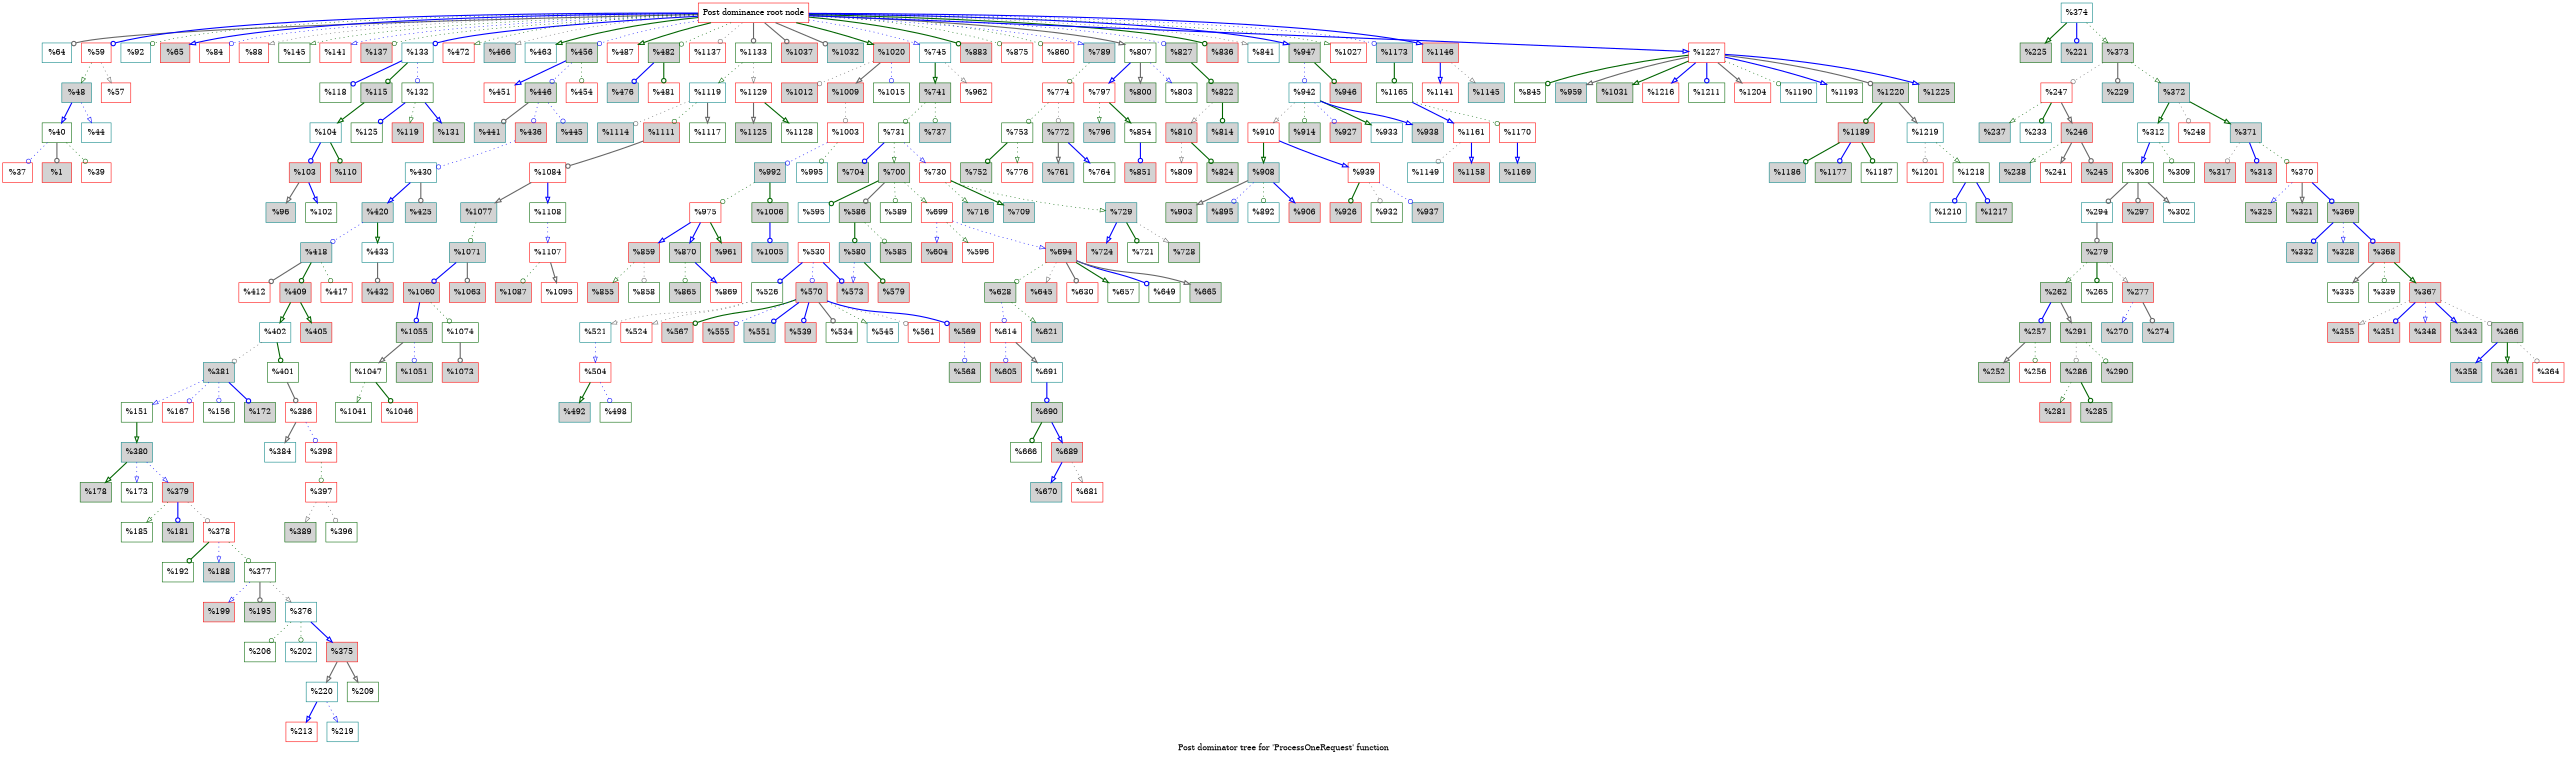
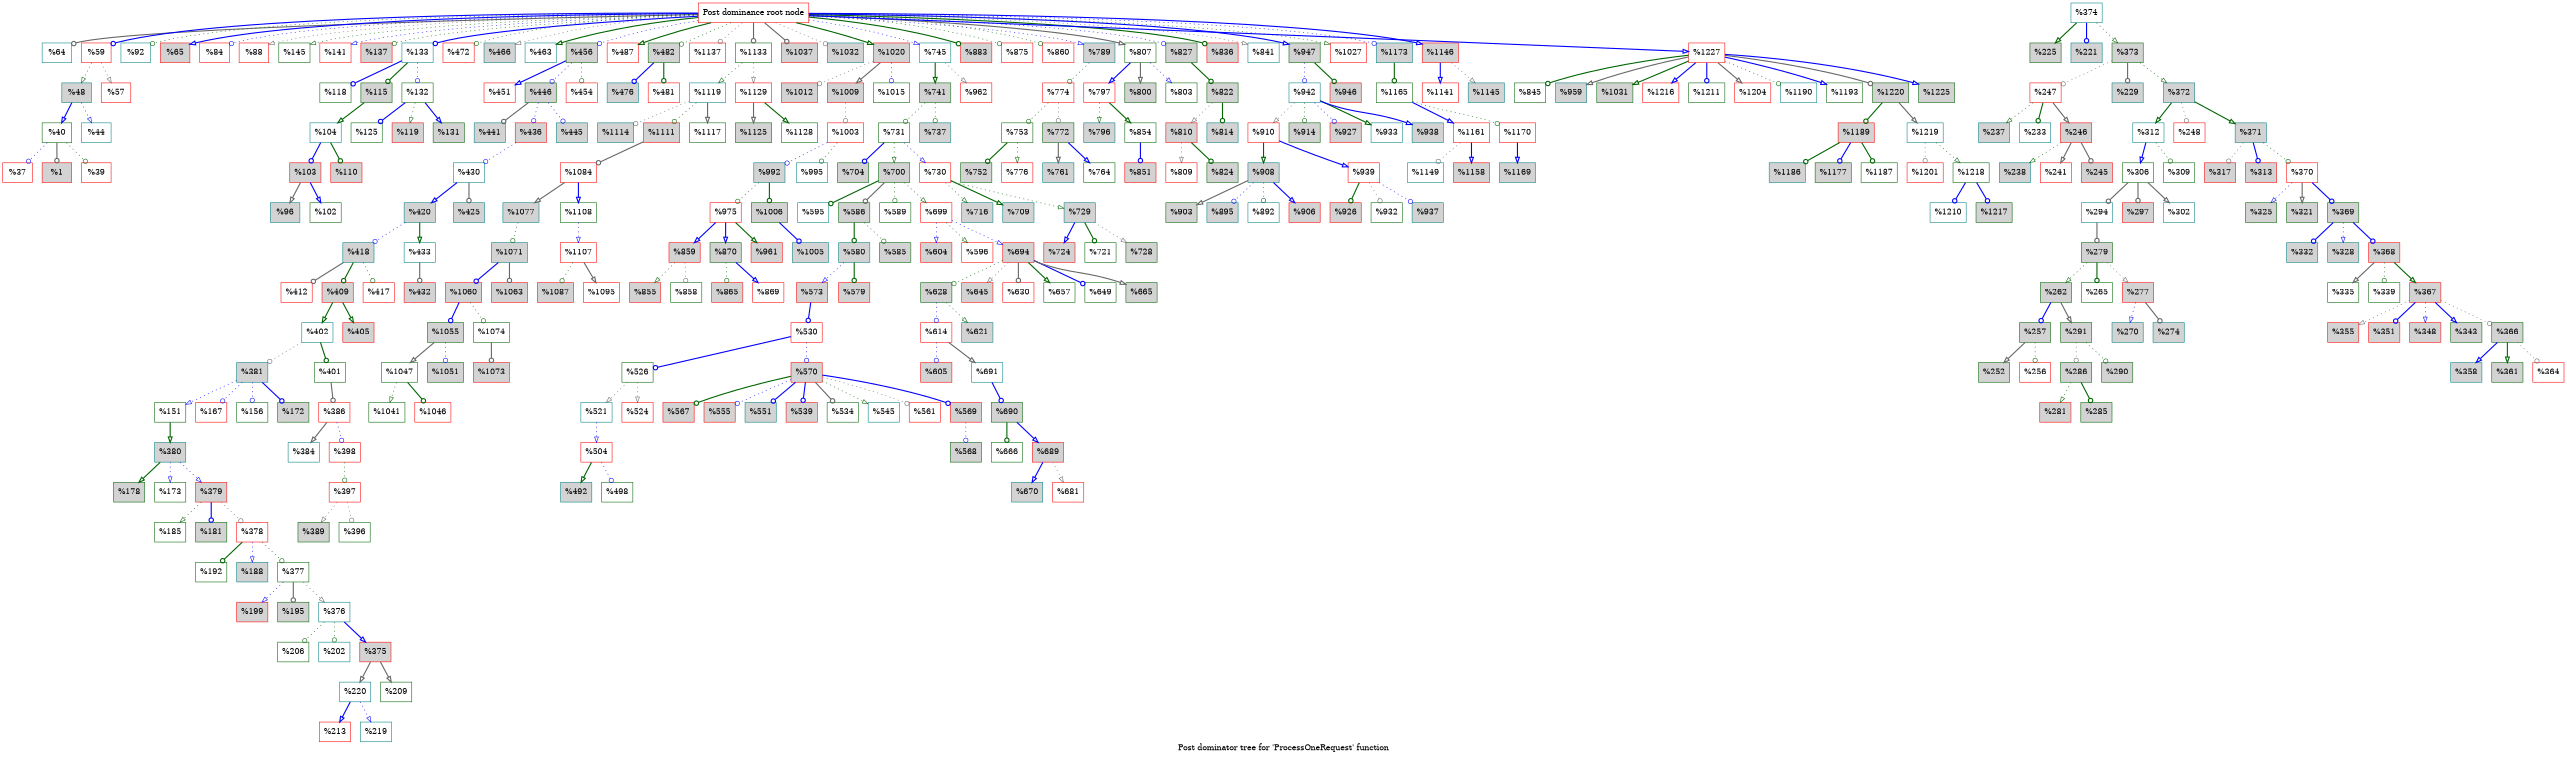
edge "Post dominance root node" -> "%472": arrowhead onormal -> odot
edge "Post dominance root node" -> "%1032": style bold -> dotted
edge "%530" -> "%573": reversed
node "%865": color darkgreen -> red
